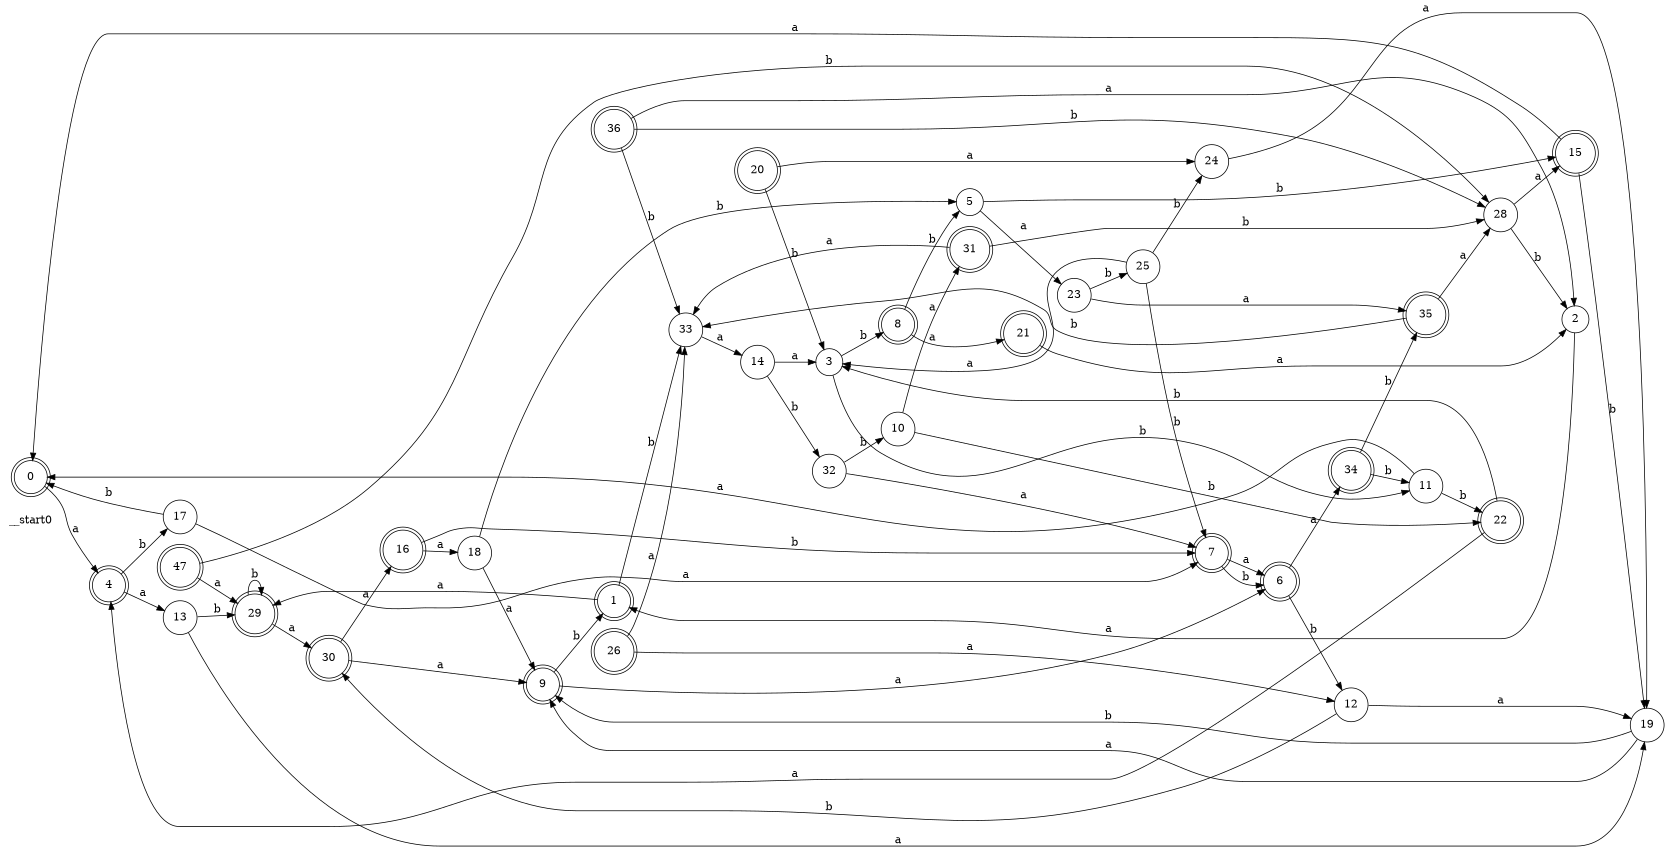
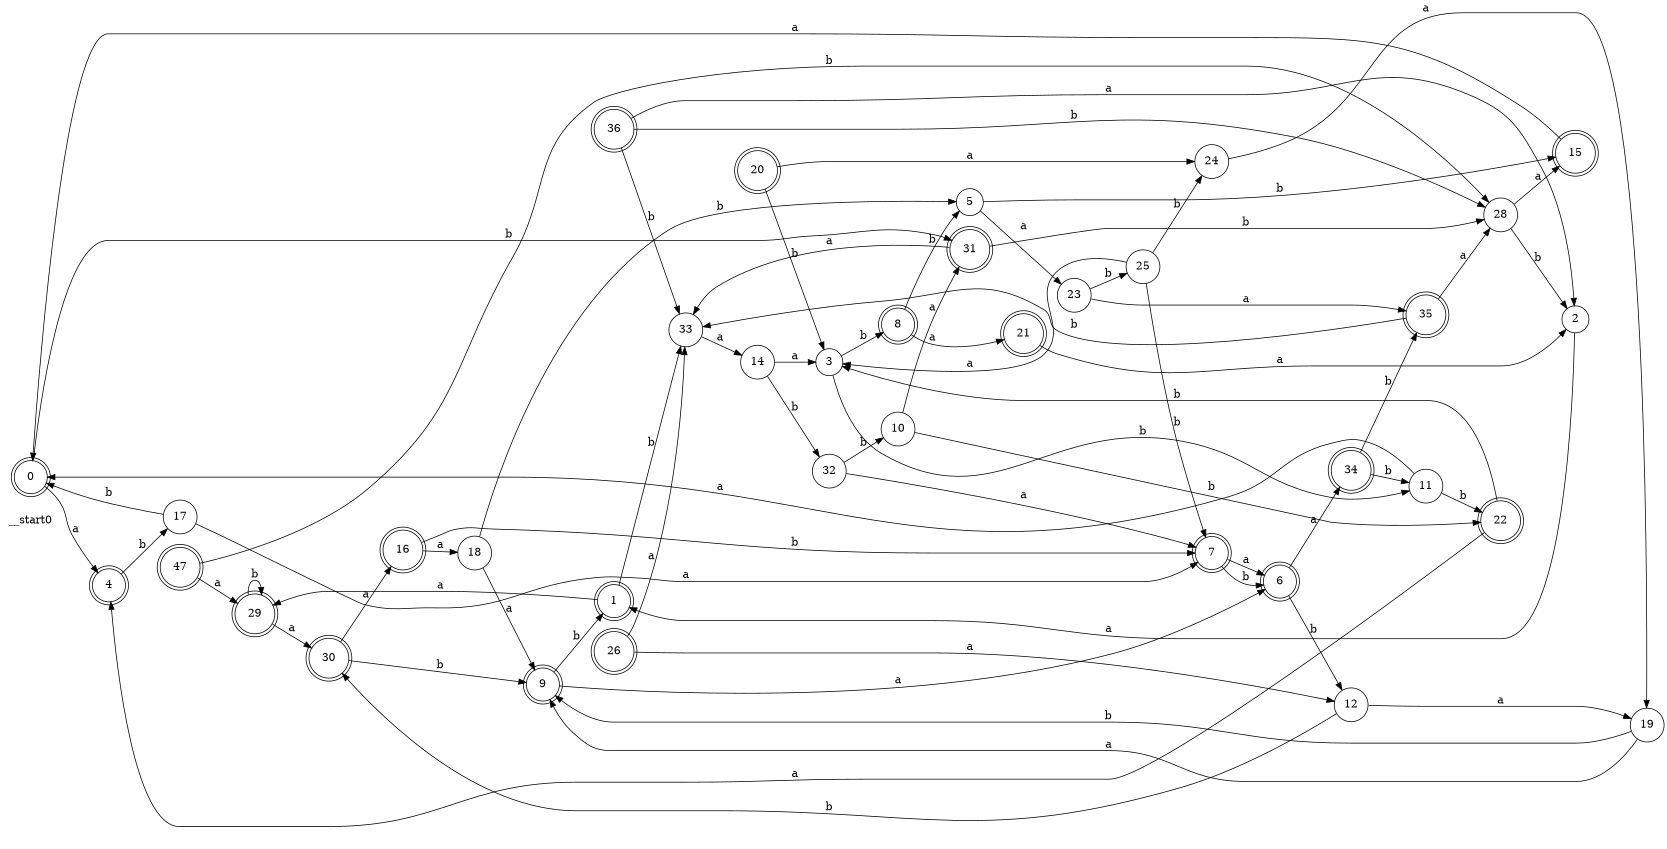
edge "0" -> "31": added, label "b"
edge "15" -> "19": removed, label "b"
node "13": removed
edge "30" -> "9": label "a" -> "b"
